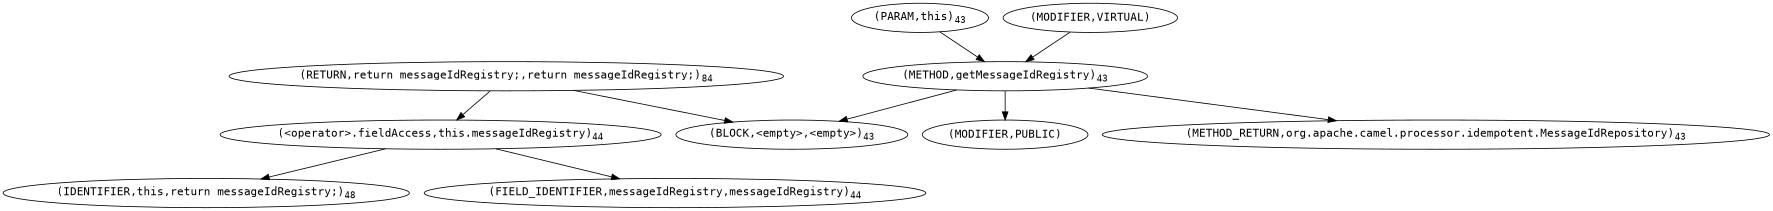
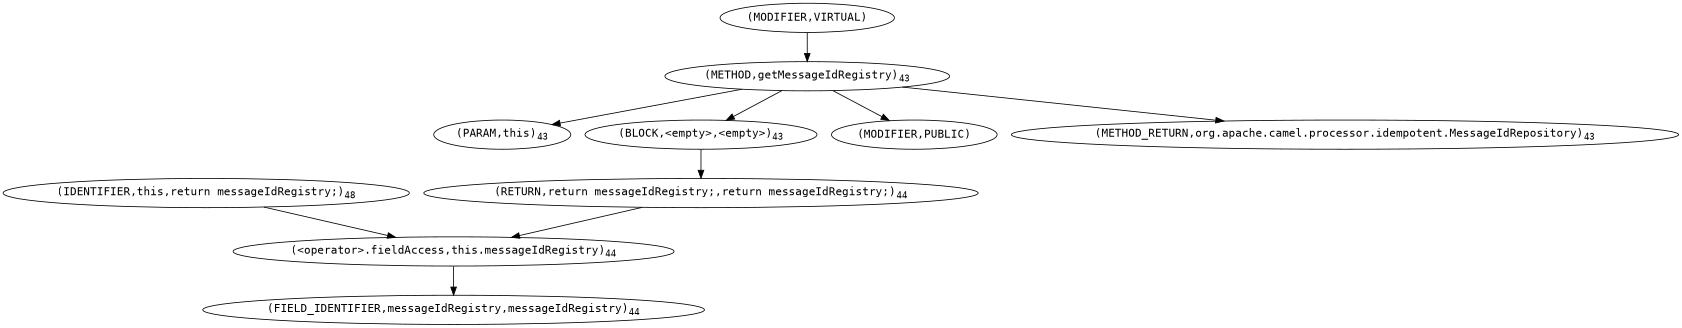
edge "(PARAM,this)" -> "(METHOD,getMessageIdRegistry)": reversed
node "(RETURN,return messageIdRegistry;,return messageIdRegistry;)": text "84" -> "44"
edge "(RETURN,return messageIdRegistry;,return messageIdRegistry;)" -> "(BLOCK,<empty>,<empty>)": reversed
edge "(<operator>.fieldAccess,this.messageIdRegistry)" -> "(IDENTIFIER,this,return messageIdRegistry;)": reversed
